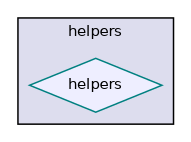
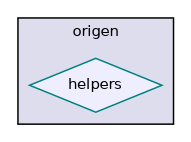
cluster "helpers": label "helpers" -> "origen"
